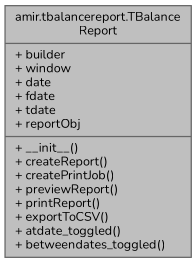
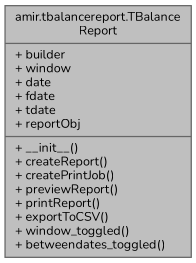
node "amir.tbalancereport.TBalance": text "+ atdate_toggled()" -> "+ window_toggled()"
